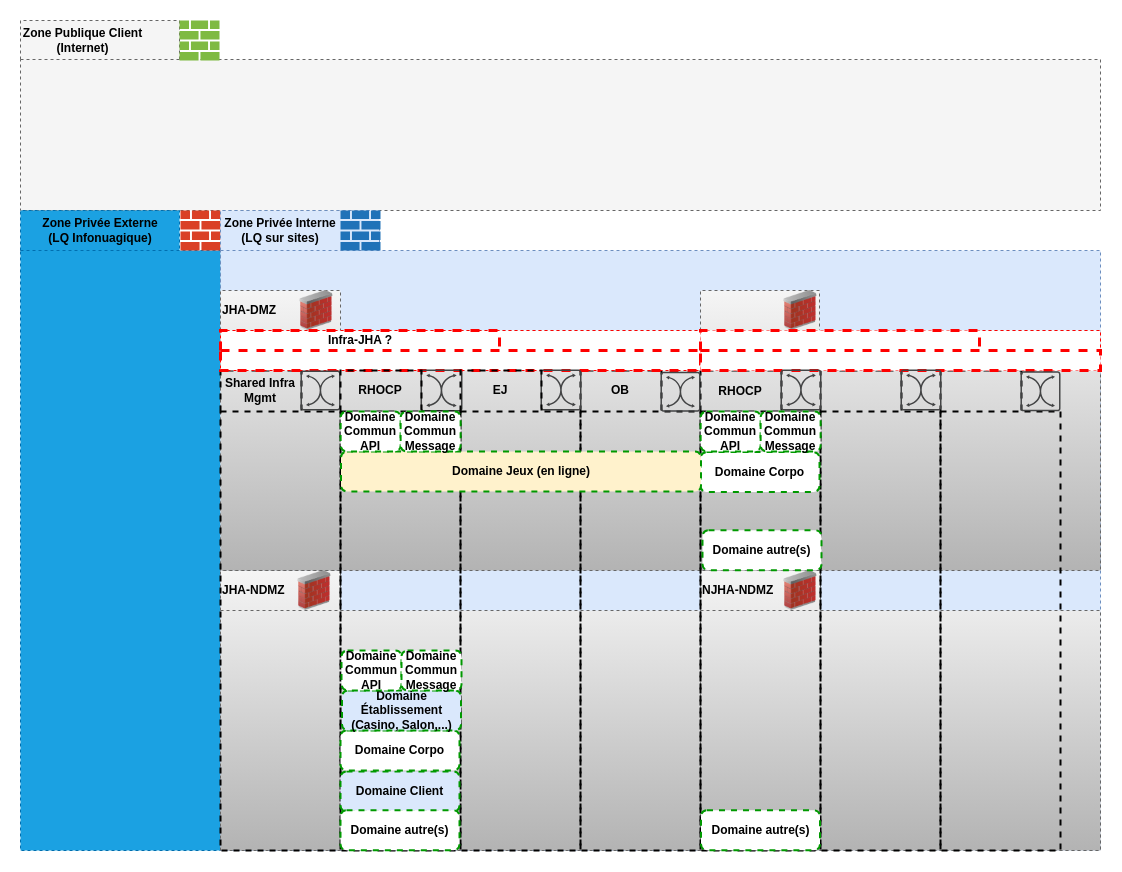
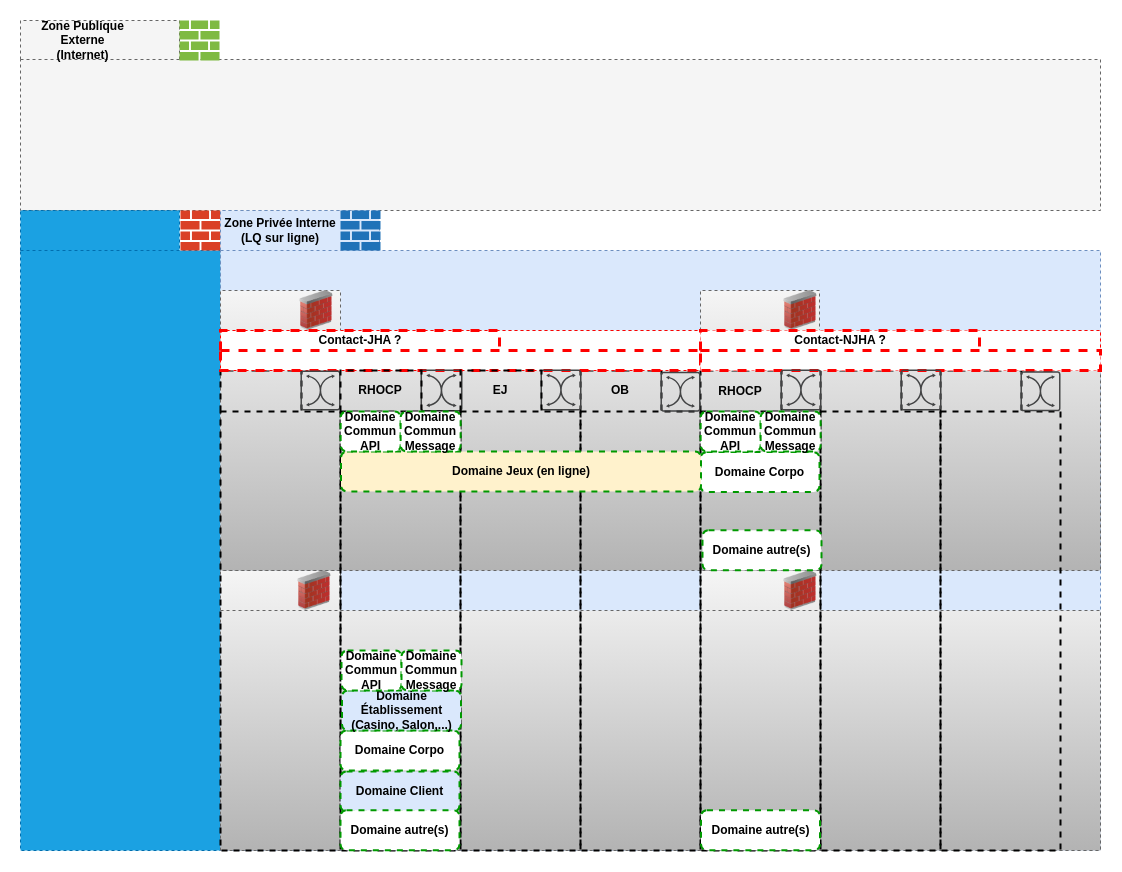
node "Zone Publique Client (Internet)": label "Zone Publique Client (Internet)" -> "Zone Publique Externe (Internet)"
node "Zone Privée Externe (LQ Infonuagique)": removed
node "Zone Privée Interne (LQ sur sites)": label "Zone Privée Interne (LQ sur sites)" -> "Zone Privée Interne (LQ sur ligne)"
node "JHA-DMZ": removed
node "Infra-JHA ?": label "Infra-JHA ?" -> "Contact-JHA ?"
node "Contact-NJHA ?": added
node "Shared Infra Mgmt": removed
node "JHA-NDMZ": removed
node "NJHA-NDMZ": removed
